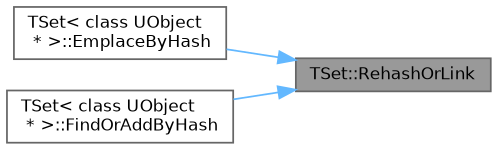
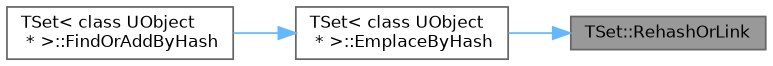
edge "TSet< class UObject * >::FindOrAddByHash" -> "TSet::RehashOrLink": now "TSet< class UObject * >::FindOrAddByHash" -> "TSet< class UObject * >::EmplaceByHash"
